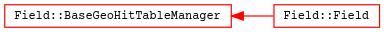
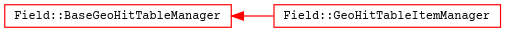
node "Field::Field": label "Field::Field" -> "Field::GeoHitTableItemManager"
